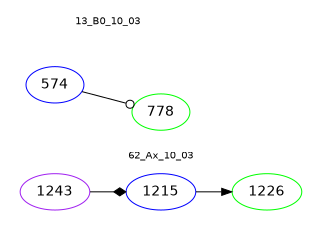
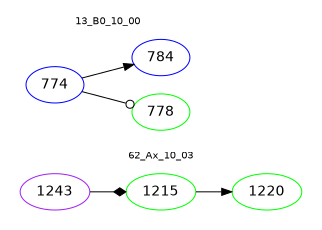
cluster "13_B0_10_03": label "13_B0_10_03" -> "13_B0_10_00"
node "784": added
node "574": label "574" -> "774"
node "1215": color blue -> green
node "1226": label "1226" -> "1220"
